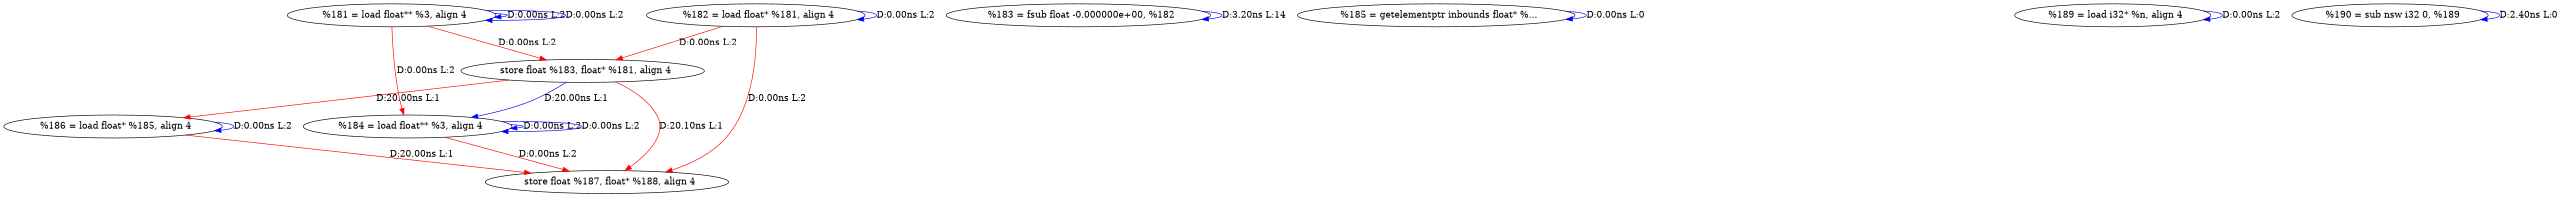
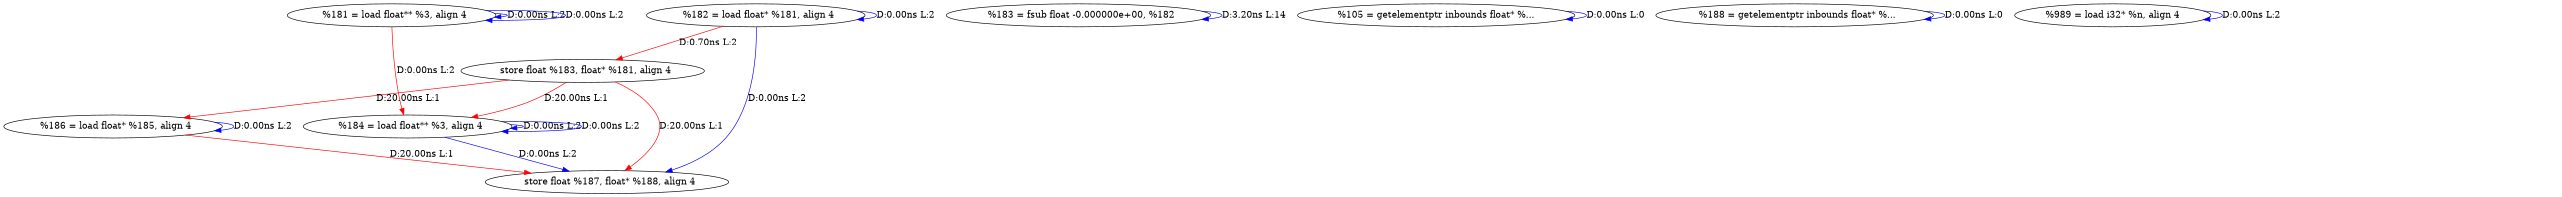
node "%185 = getelementptr inbounds float* %...": label "%185 = getelementptr inbounds float* %..." -> "%105 = getelementptr inbounds float* %..."
node "%188 = getelementptr inbounds float* %...": added
node "%189 = load i32* %n, align 4": label "%189 = load i32* %n, align 4" -> "%989 = load i32* %n, align 4"
node "%190 = sub nsw i32 0, %189": removed
edge "%181 = load float** %3, align 4" -> "store float %183, float* %181, align 4": removed, label "D:0.00ns L:2"
edge "%182 = load float* %181, align 4" -> "store float %183, float* %181, align 4": label "D:0.00ns L:2" -> "D:0.70ns L:2"
edge "store float %183, float* %181, align 4" -> "%184 = load float** %3, align 4": color blue -> red
edge "%182 = load float* %181, align 4" -> "store float %187, float* %188, align 4": color red -> blue
edge "store float %183, float* %181, align 4" -> "store float %187, float* %188, align 4": label "D:20.10ns L:1" -> "D:20.00ns L:1"
edge "%184 = load float** %3, align 4" -> "store float %187, float* %188, align 4": color red -> blue
